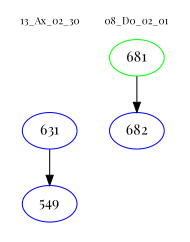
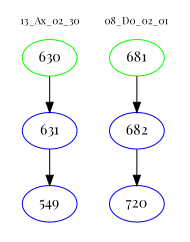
node "630": added
node "720": added
